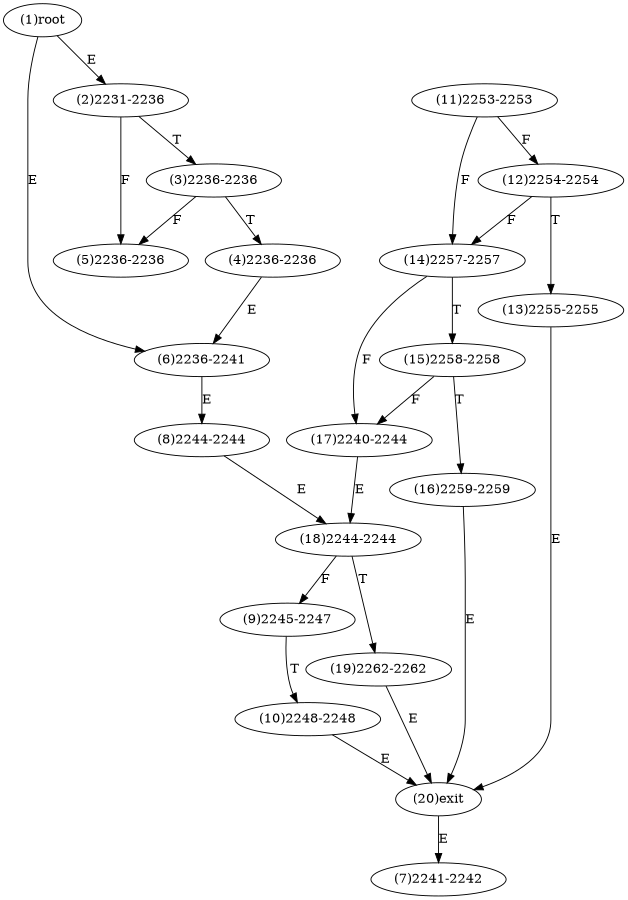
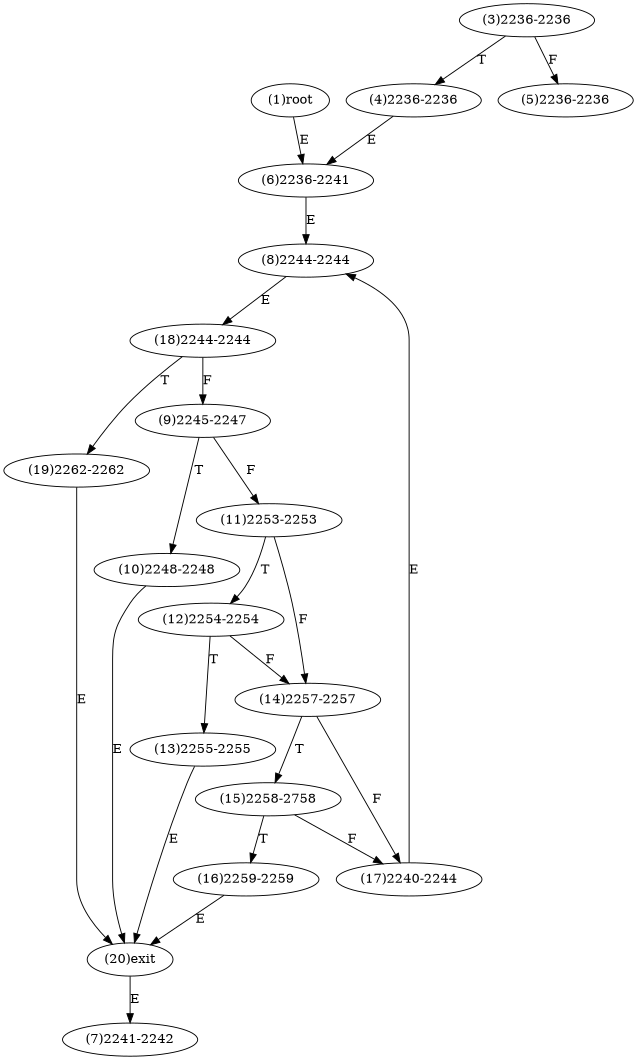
node "(2)2231-2236": removed
edge "(11)2253-2253" -> "(12)2254-2254": label "F" -> "T"
node "(15)2258-2258": label "(15)2258-2258" -> "(15)2258-2758"
edge "(9)2245-2247" -> "(11)2253-2253": added, label "F"
edge "(17)2240-2244" -> "(18)2244-2244": now "(17)2240-2244" -> "(8)2244-2244"
